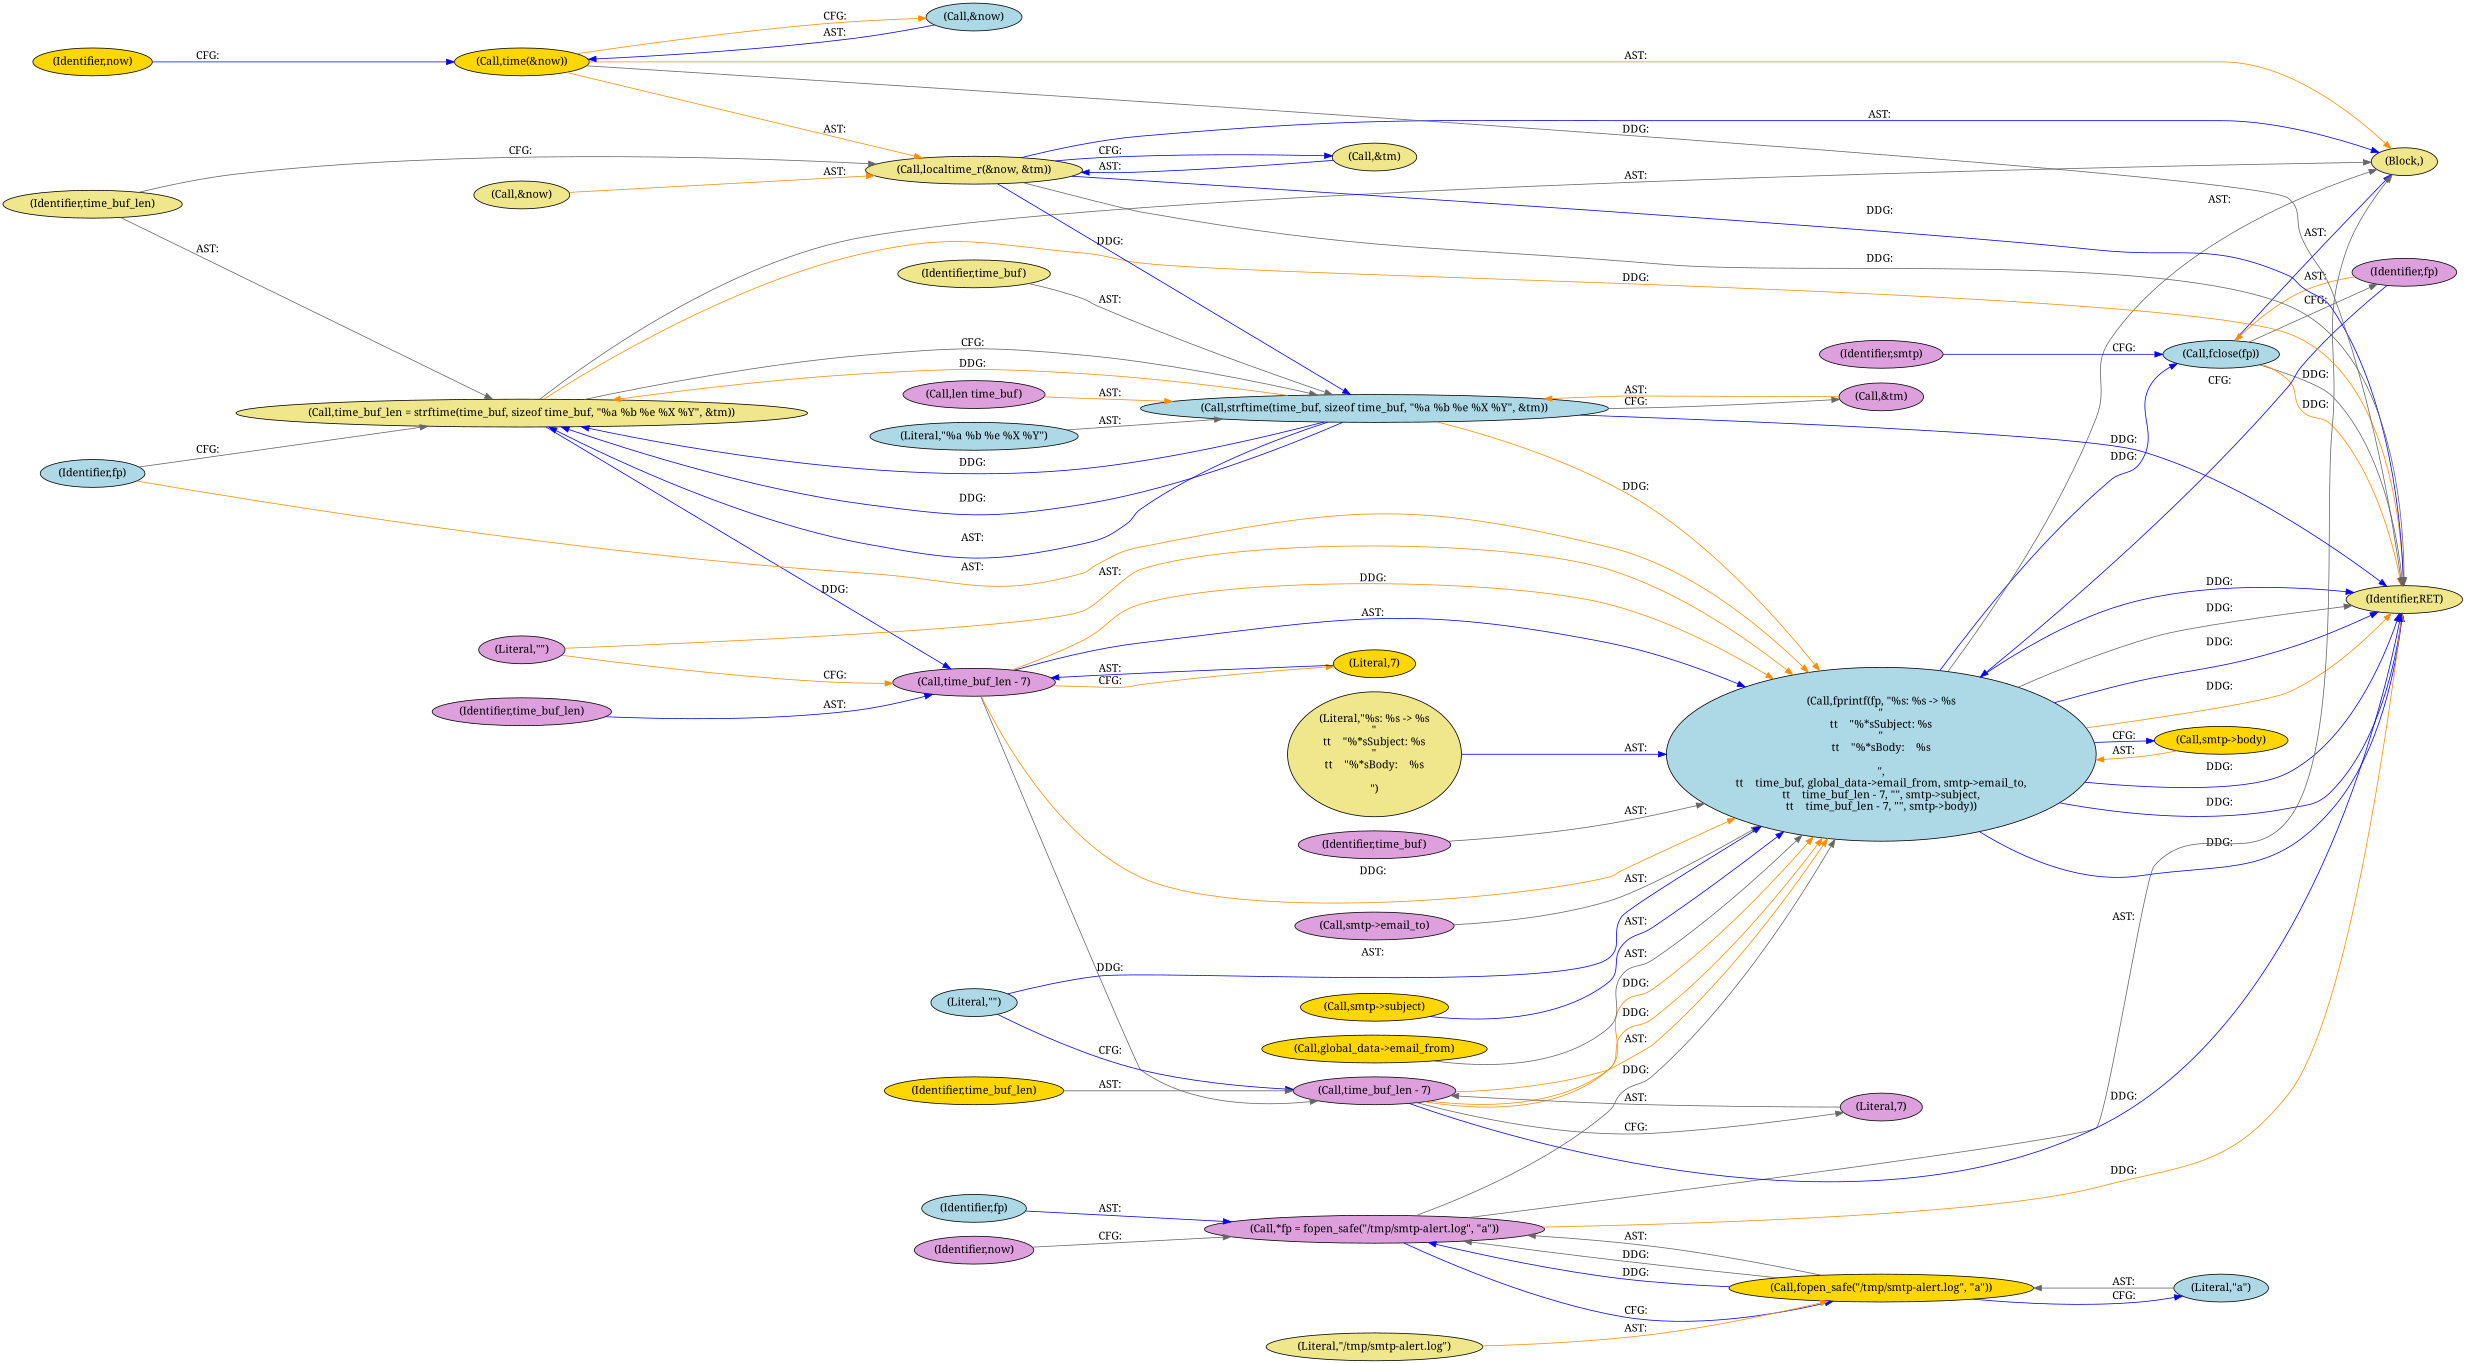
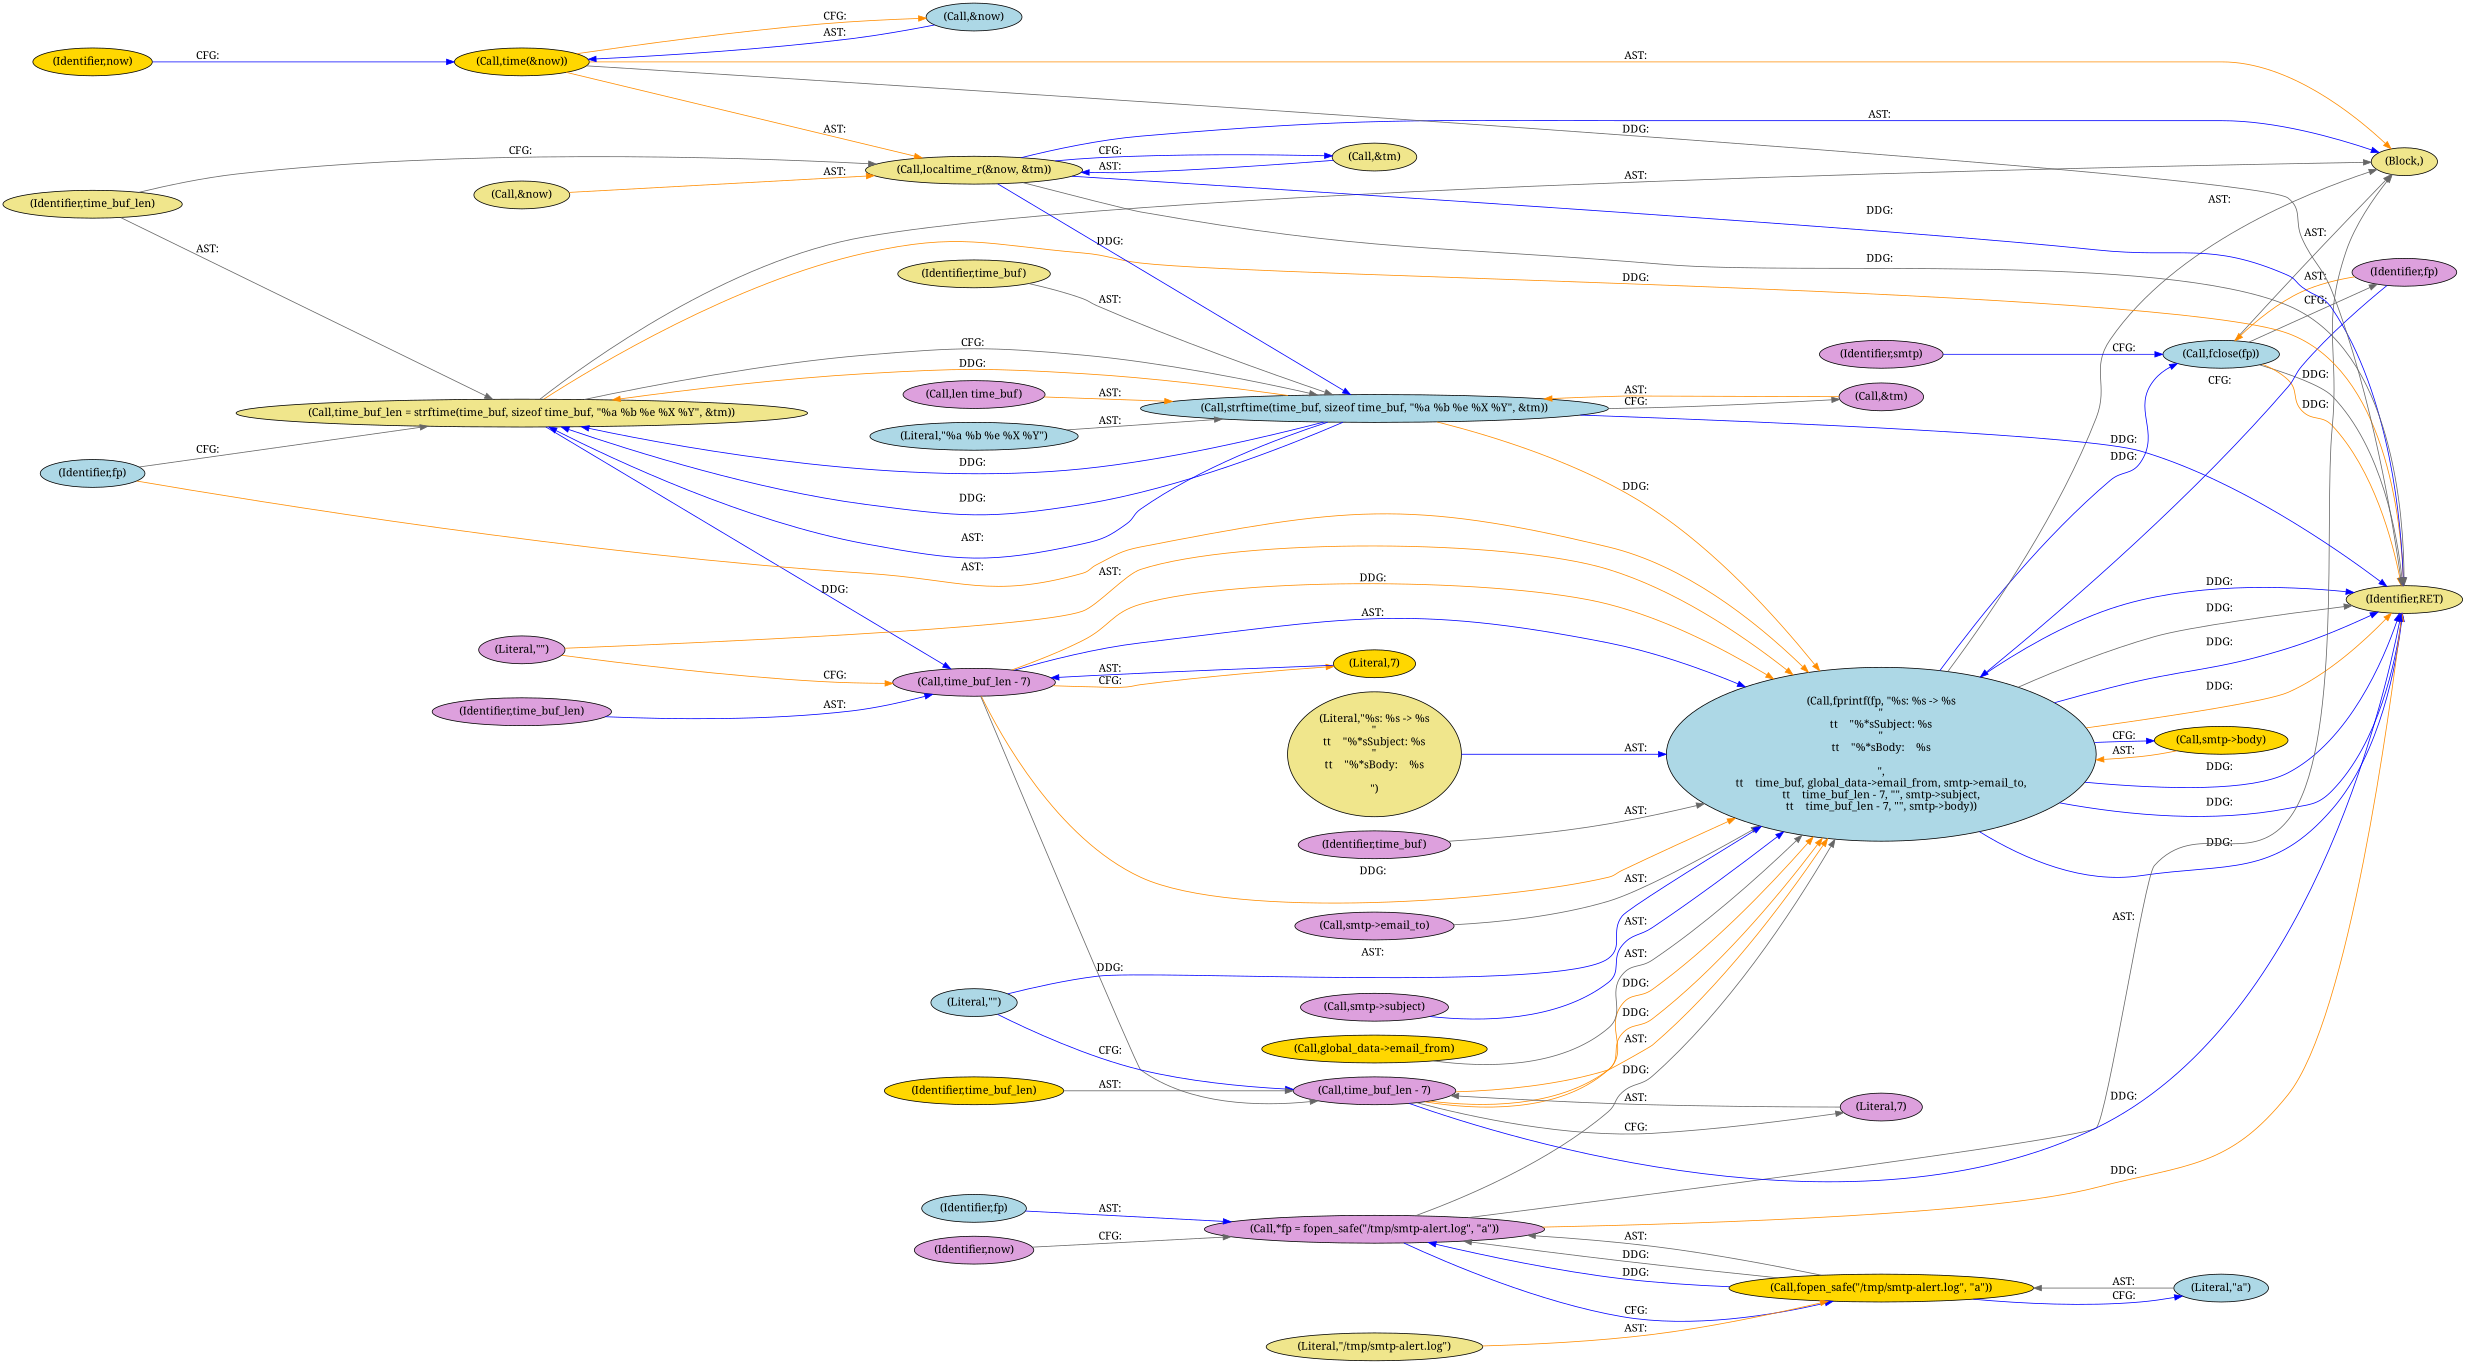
edge "(Call,fclose(fp))" -> "(Block,)": color blue -> gray40
node "(Call,smtp->subject)": fillcolor gold -> plum
